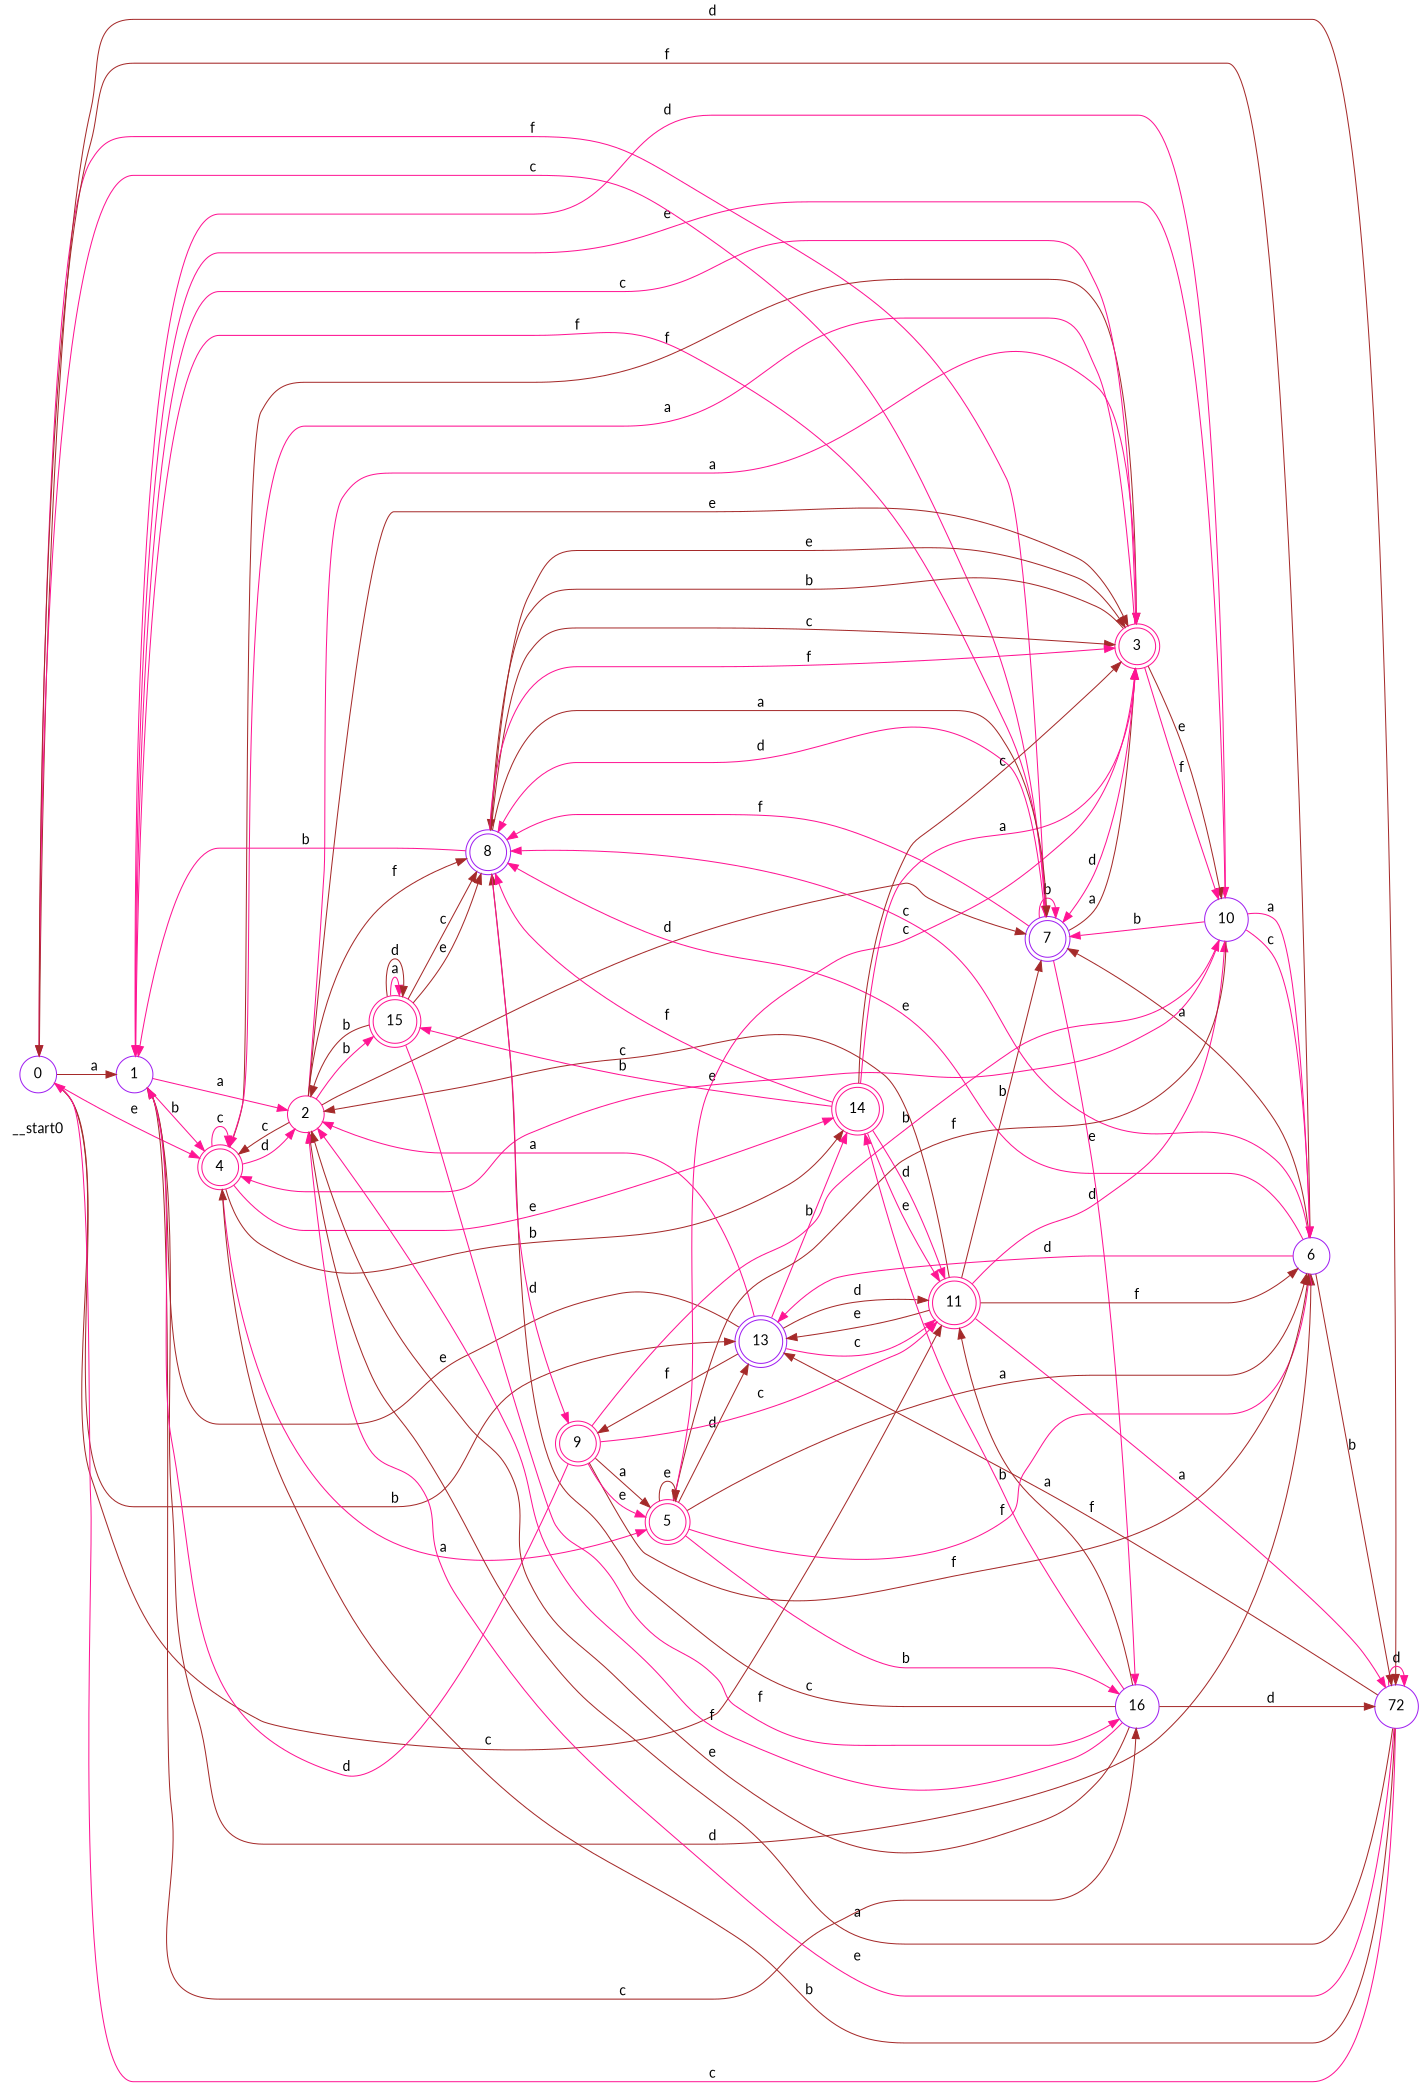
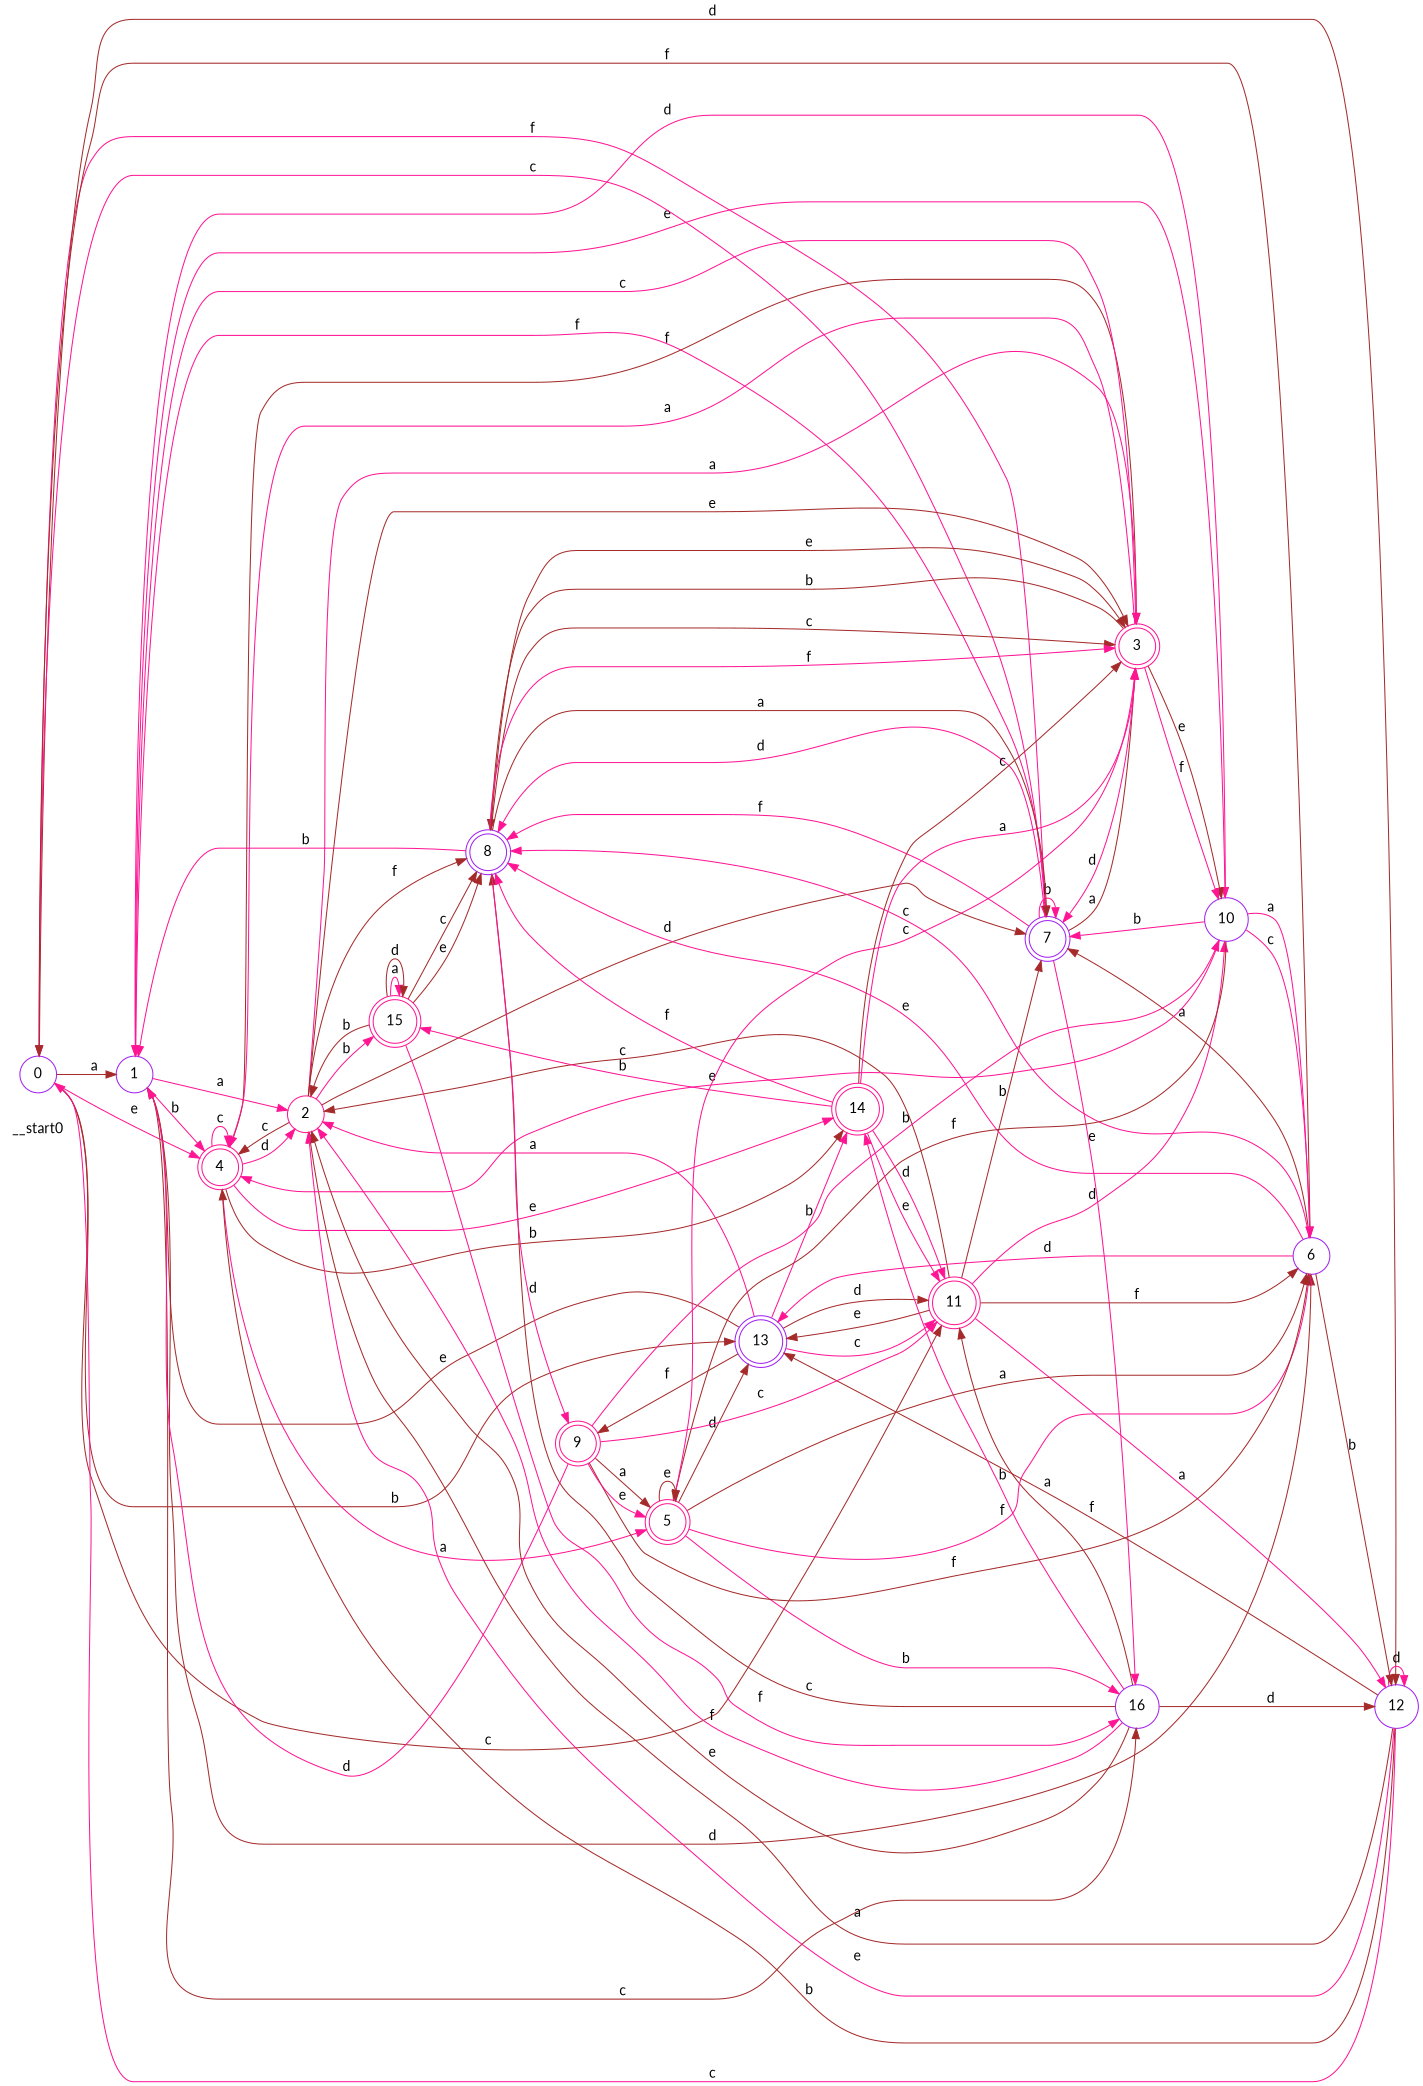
node "72": label "72" -> "12"
